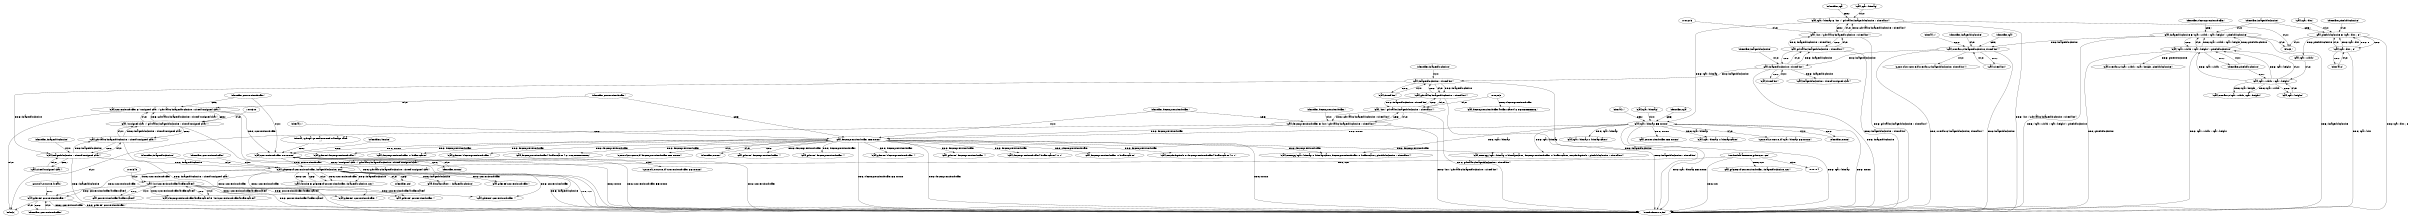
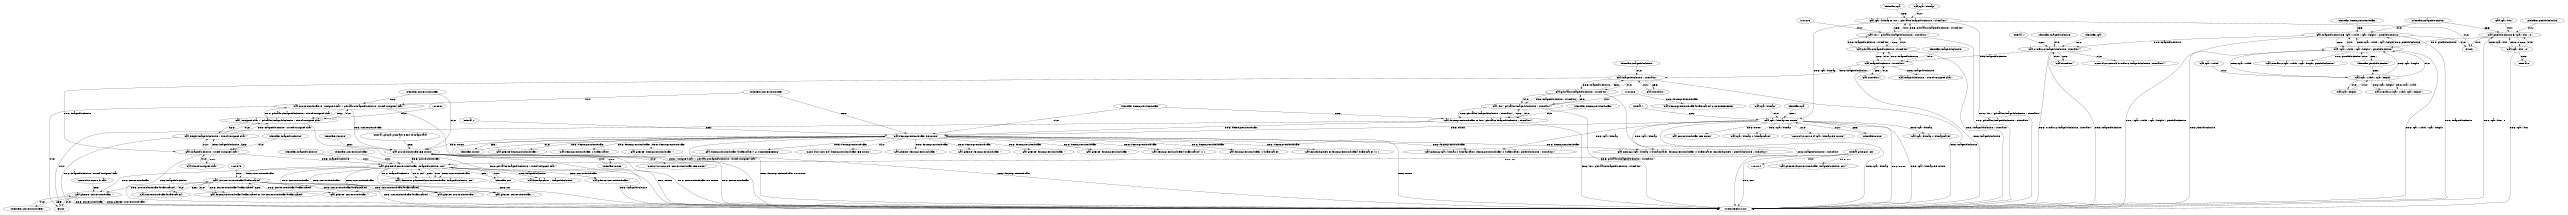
edge "(Call,pixel_block_size = (tga->bits / 8))" -> "(Call,tga->width)": now "(Call,pixel_block_size = (tga->bits / 8))" -> "(Call,(tga->width * tga->height) * pixel_block_size)"
edge "(Literal,8)" -> "(Call,tga->bits / 8)": removed, label "AST:"
edge "(Call,tga->width * tga->height)" -> "(Call,tga->height)": label "CFG: " -> "AST: "
node "(Call,gdMalloc(image_block_size * sizeof(unsigned char)))": label "(Call,gdMalloc(image_block_size * sizeof(unsigned char)))" -> "(Call,height(image_block_size * sizeof(unsigned char)))"
node "(MethodParameterIn,gdIOCtx *ctx)": label "(MethodParameterIn,gdIOCtx *ctx)" -> "(Literal,gdIOCtx *ctx)"
